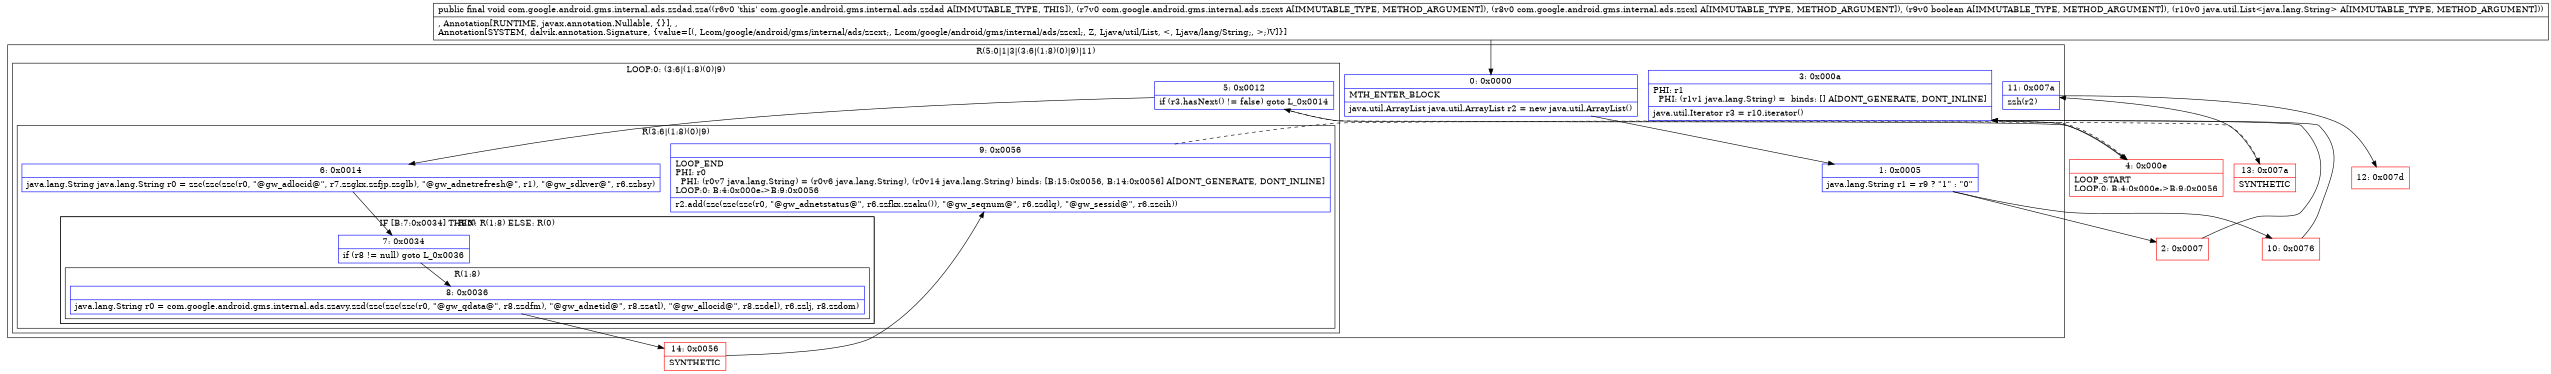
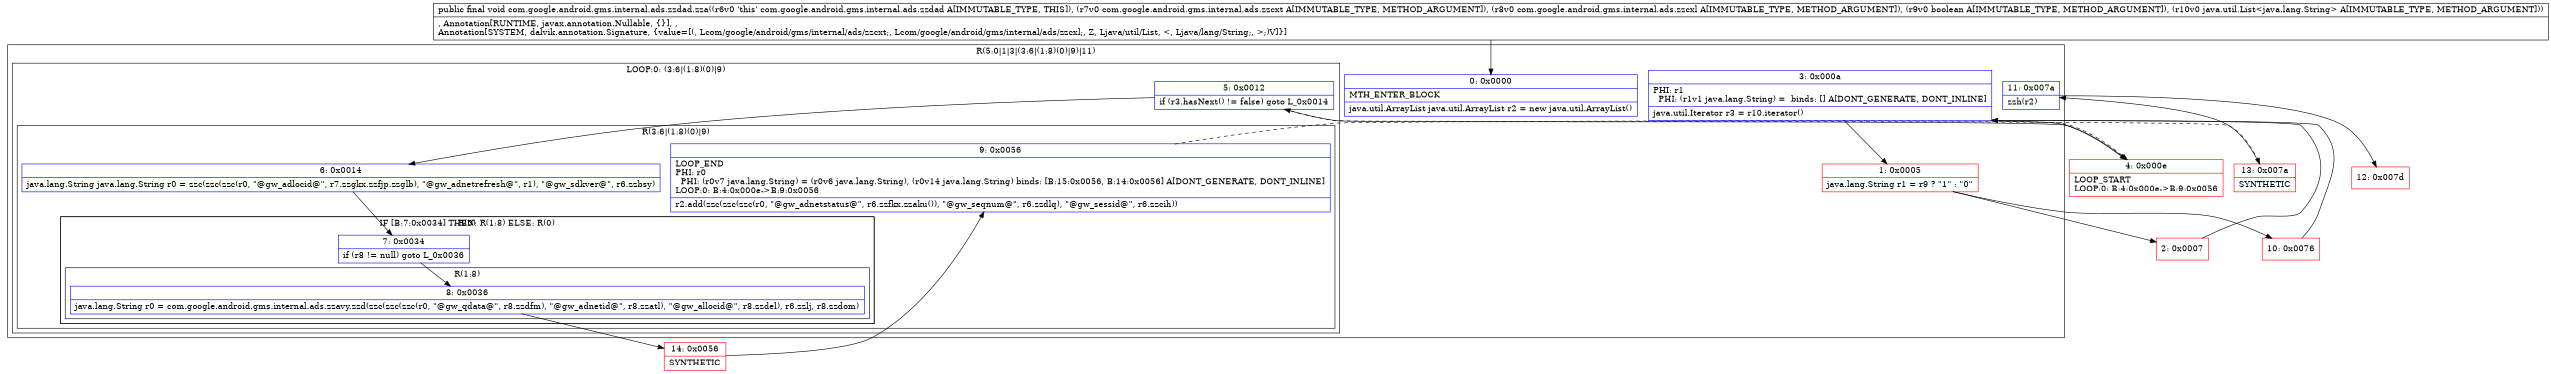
edge "0: 0x0000" -> "1: 0x0005": now "3: 0x000a" -> "1: 0x0005"
node "1: 0x0005": color blue -> red
